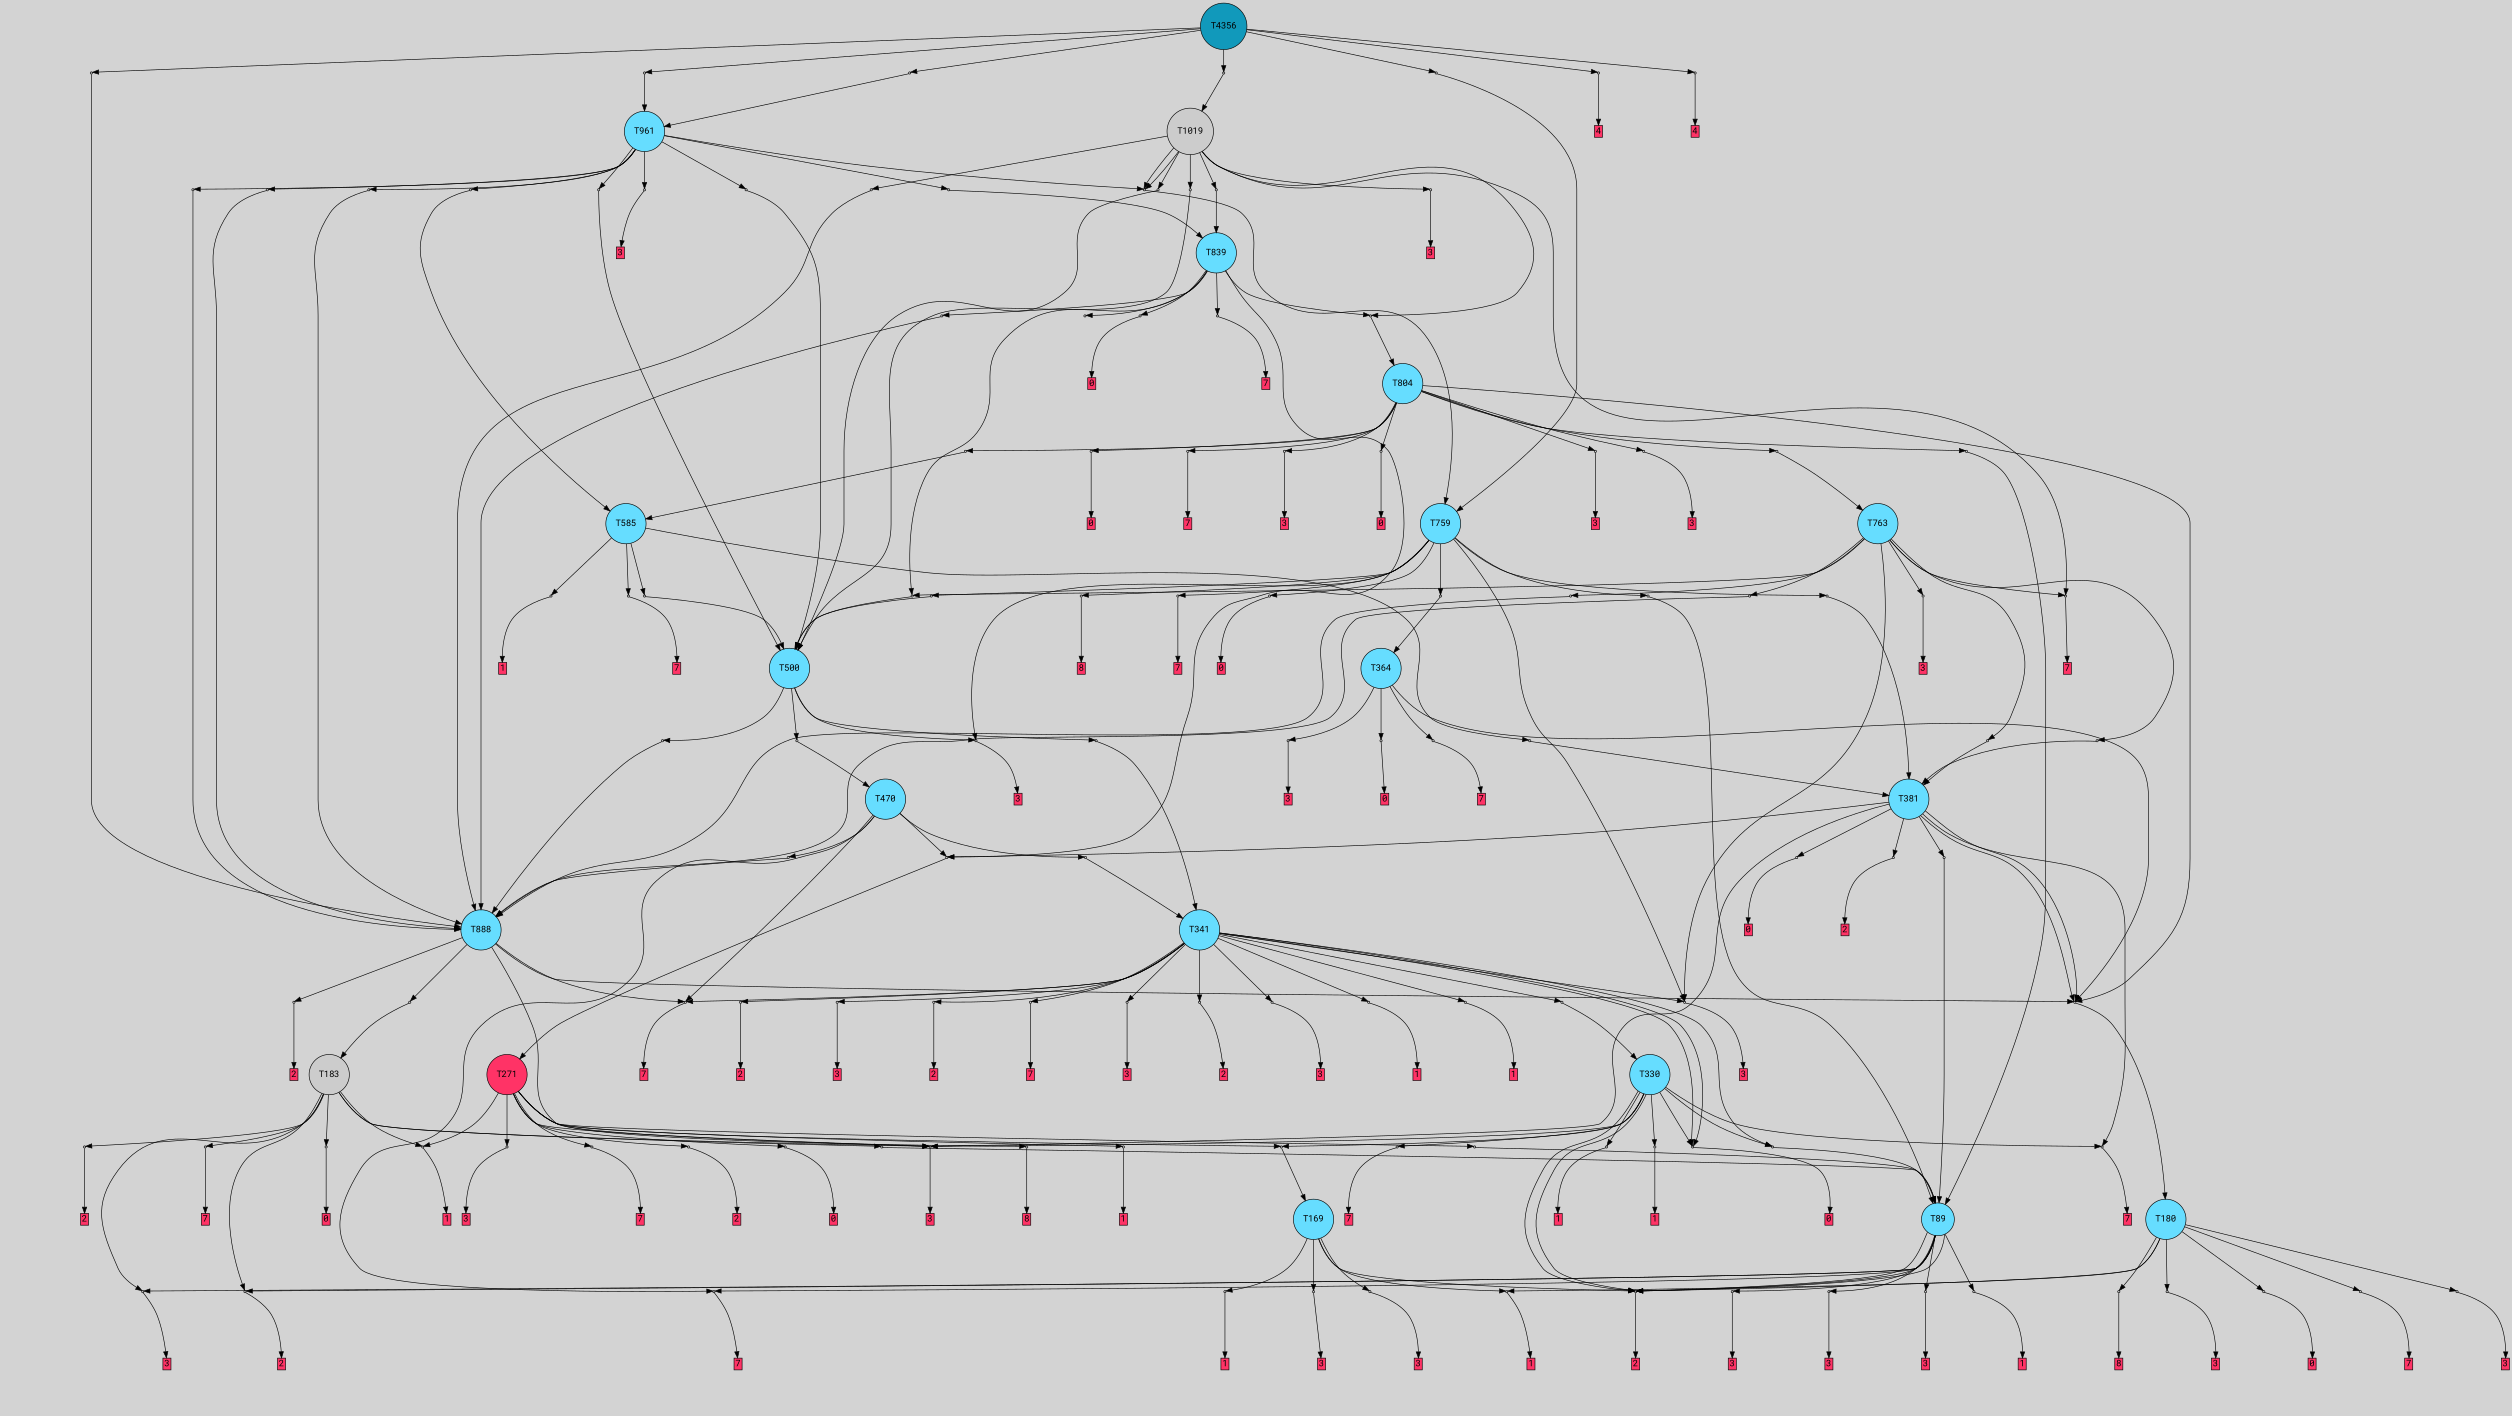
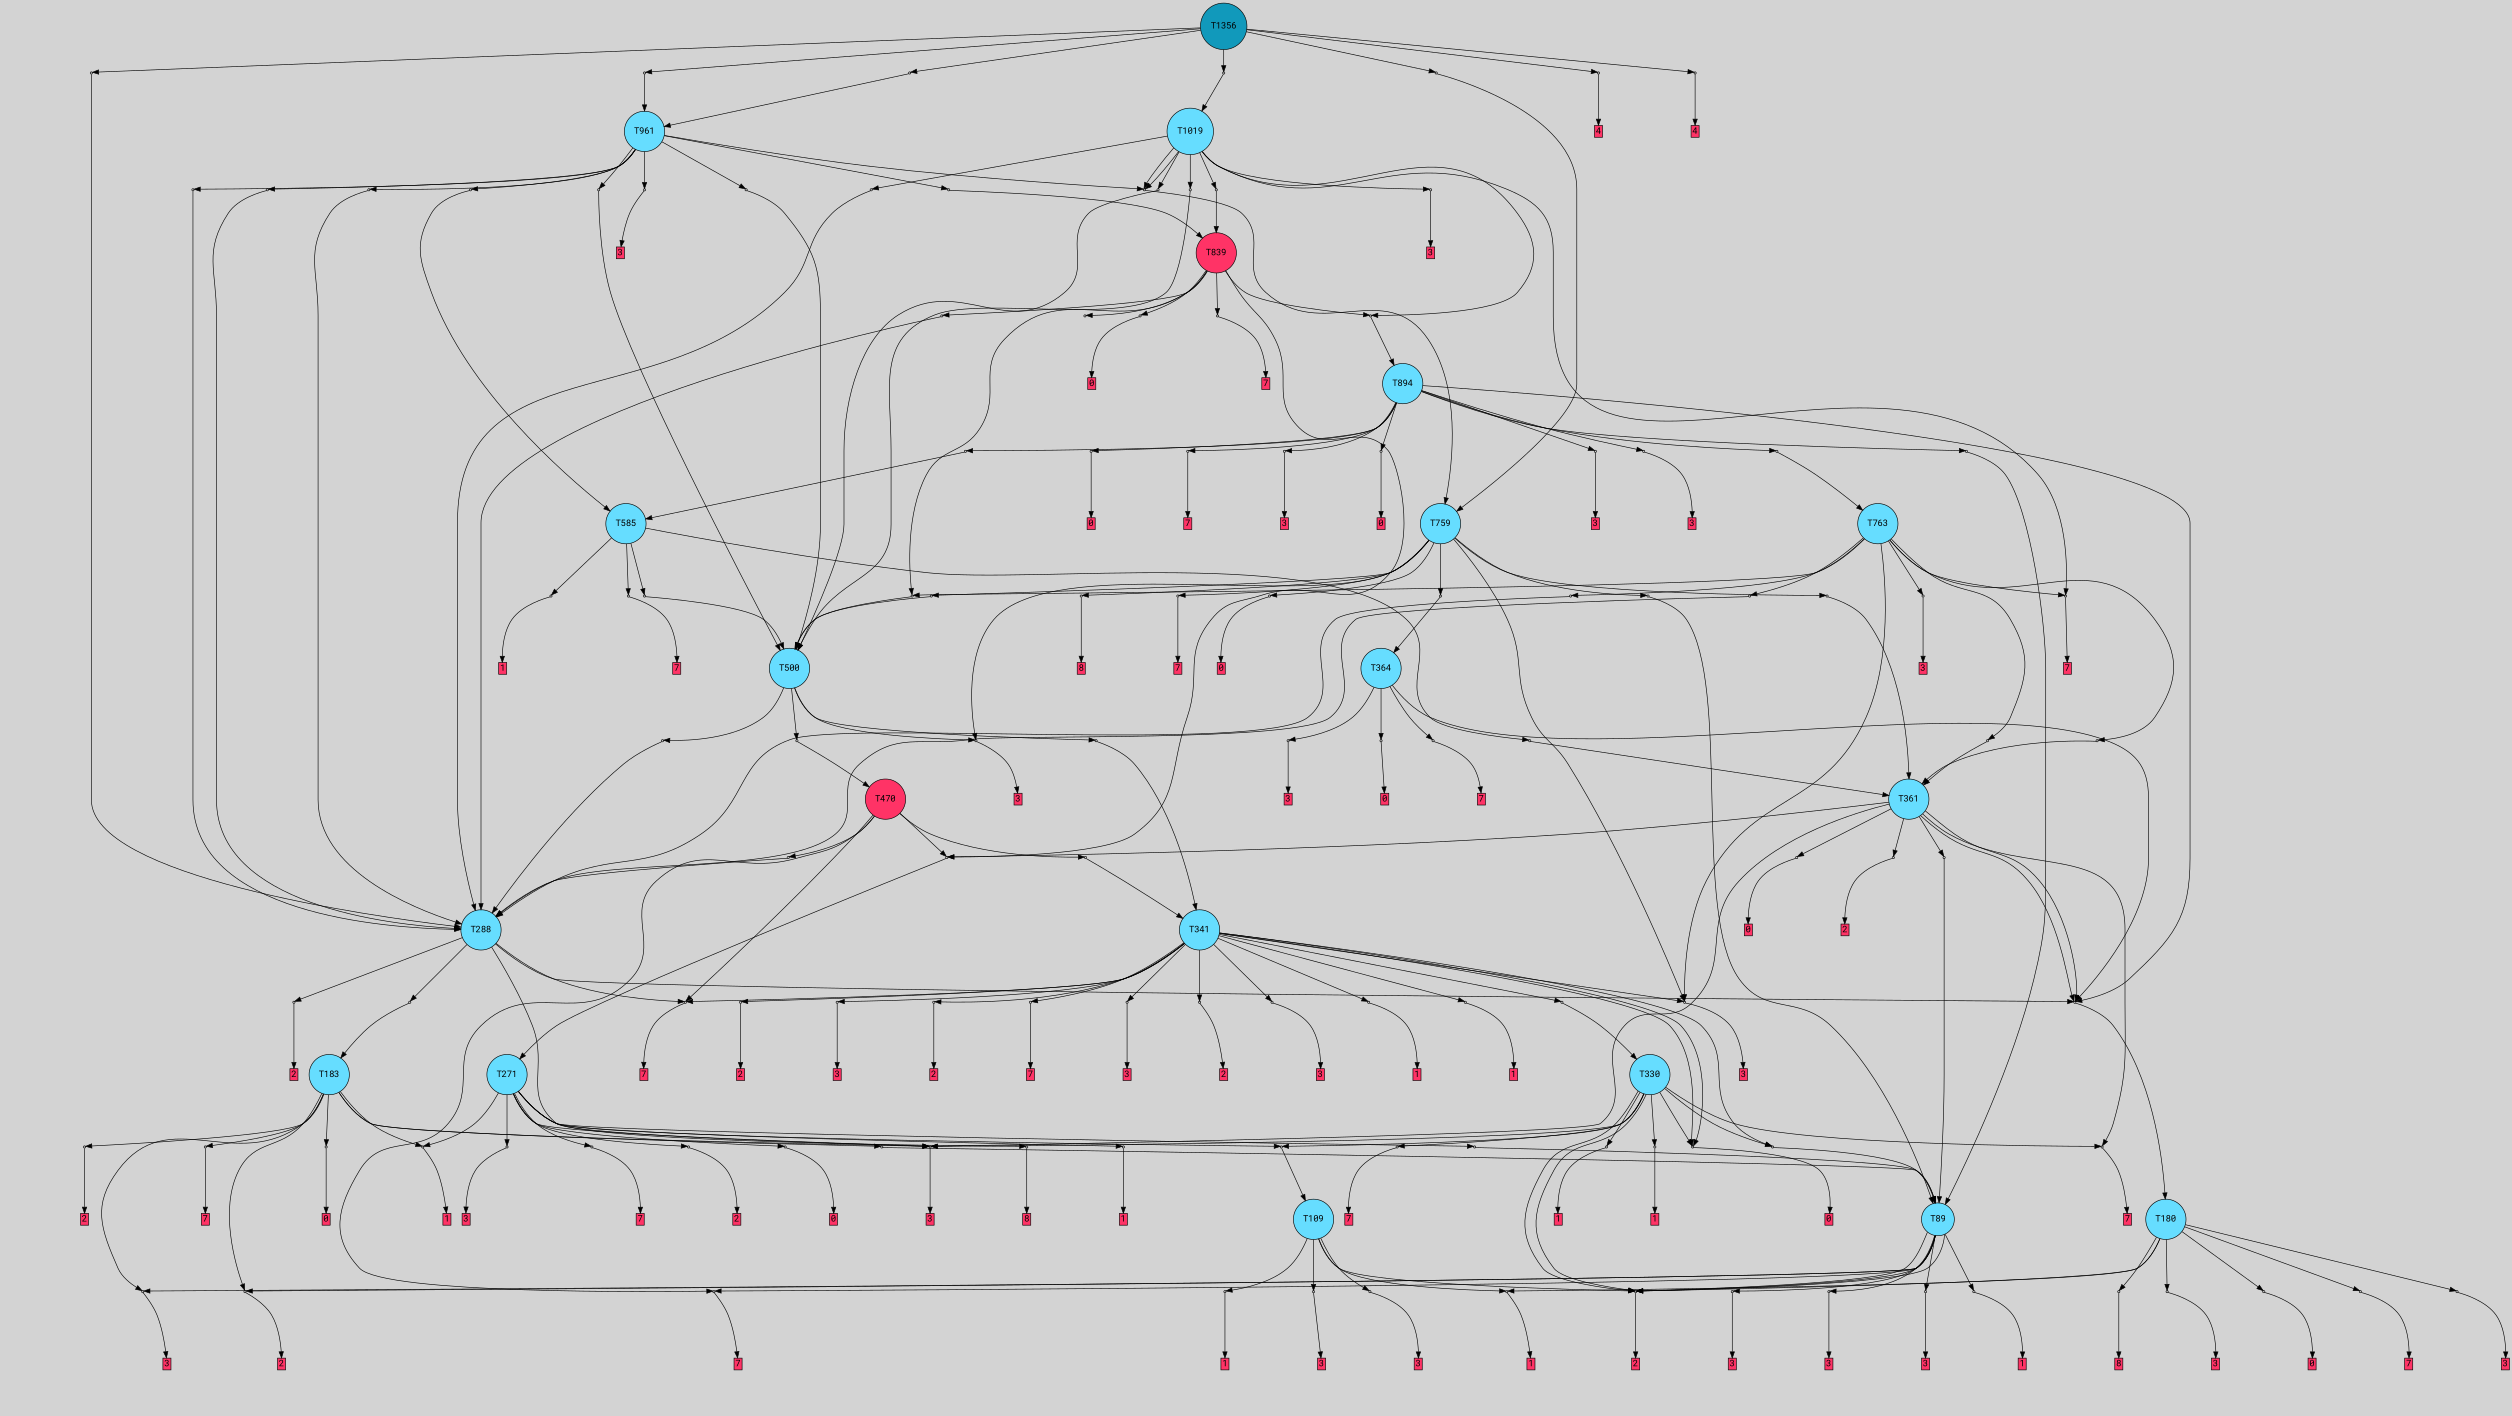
node "T4356": label "T4356" -> "T1356"
node "T1019": fillcolor #cccccc -> #66ddff
node "T839": fillcolor #66ddff -> #ff3366
node "T804": label "T804" -> "T894"
node "T470": fillcolor #66ddff -> #ff3366
node "T381": label "T381" -> "T361"
node "T888": label "T888" -> "T288"
node "T183": fillcolor #cccccc -> #66ddff
node "T271": fillcolor #ff3366 -> #66ddff
node "T169": label "T169" -> "T109"
